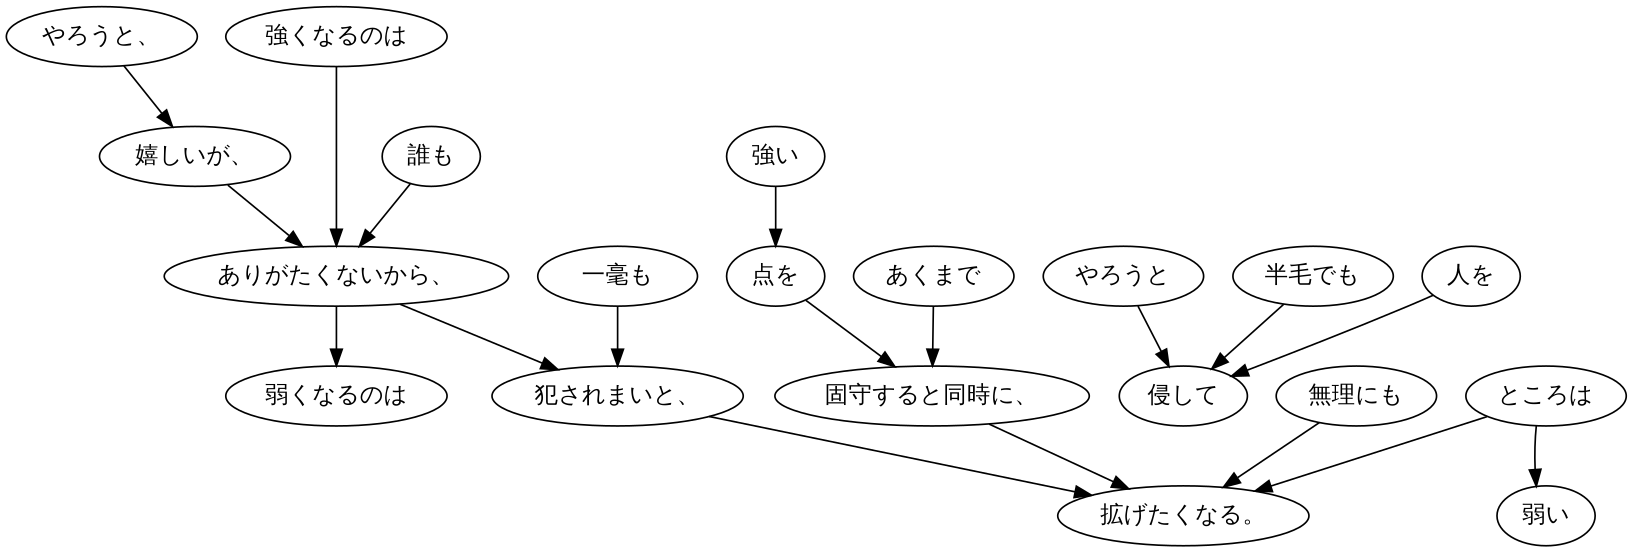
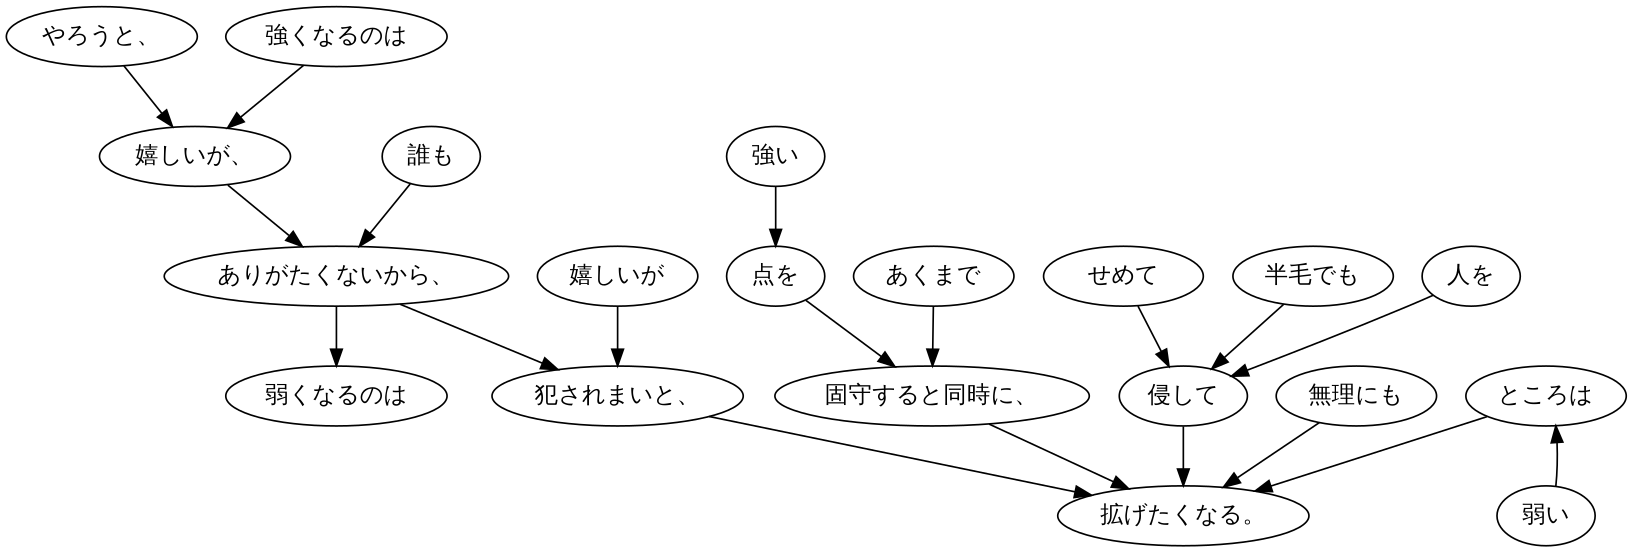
edge "強くなるのは" -> "ありがたくないから、": now "強くなるのは" -> "嬉しいが、"
node "一毫も": label "一毫も" -> "嬉しいが"
node "やろうと": label "やろうと" -> "せめて"
edge "侵して" -> "拡げたくなる。": added
edge "ところは" -> "弱い": reversed
